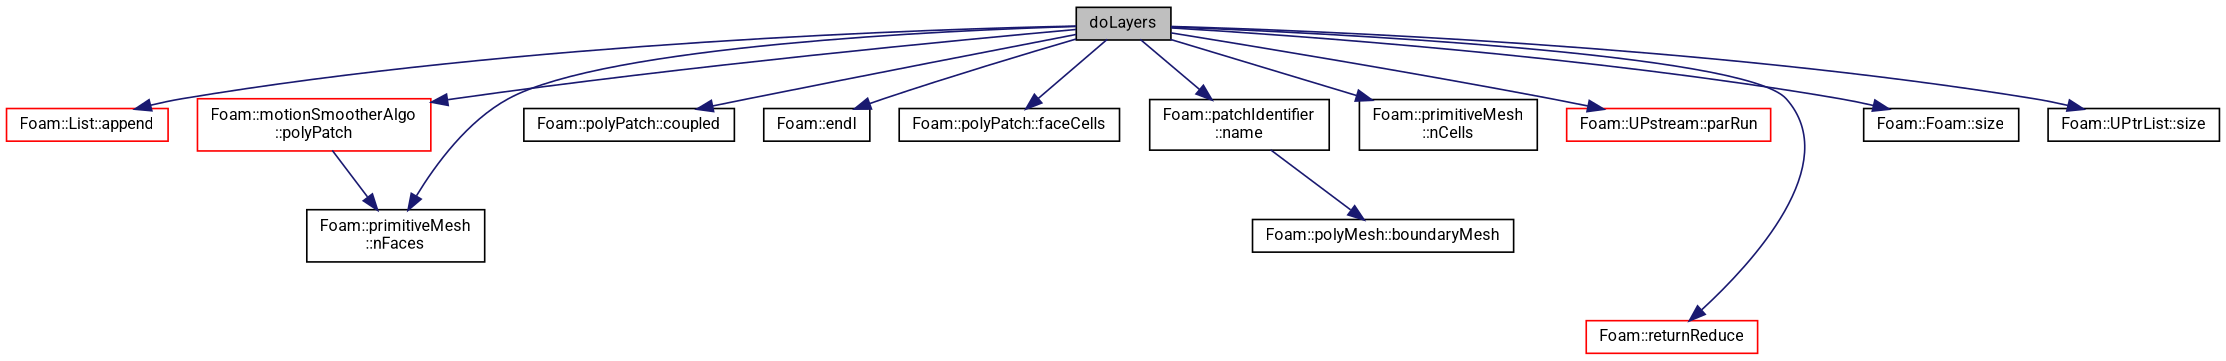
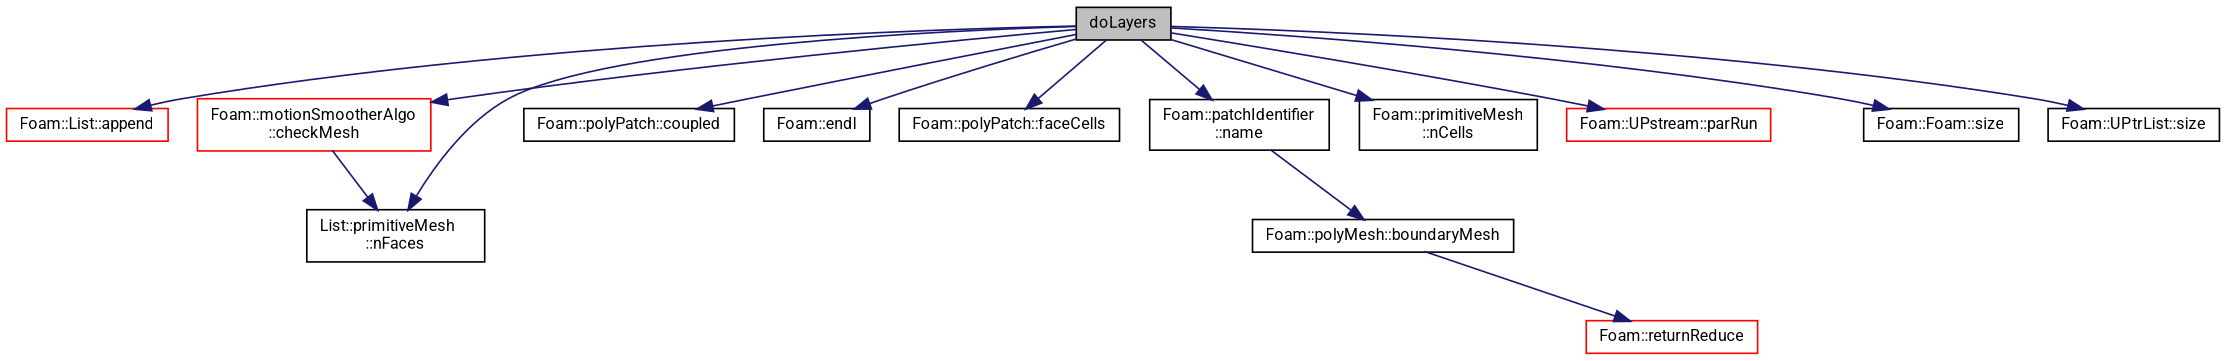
edge "doLayers" -> "Foam::returnReduce": now "Foam::polyMesh::boundaryMesh" -> "Foam::returnReduce"
node "Foam::motionSmootherAlgo ::polyPatch": label "Foam::motionSmootherAlgo ::polyPatch" -> "Foam::motionSmootherAlgo ::checkMesh"
node "Foam::primitiveMesh ::nFaces": label "Foam::primitiveMesh ::nFaces" -> "List::primitiveMesh ::nFaces"
